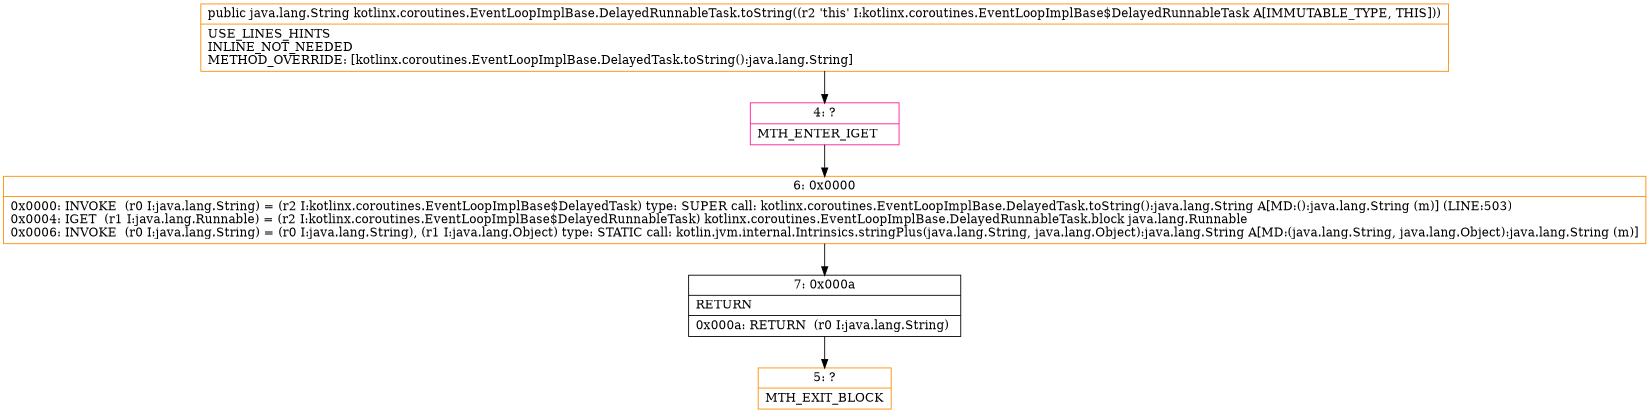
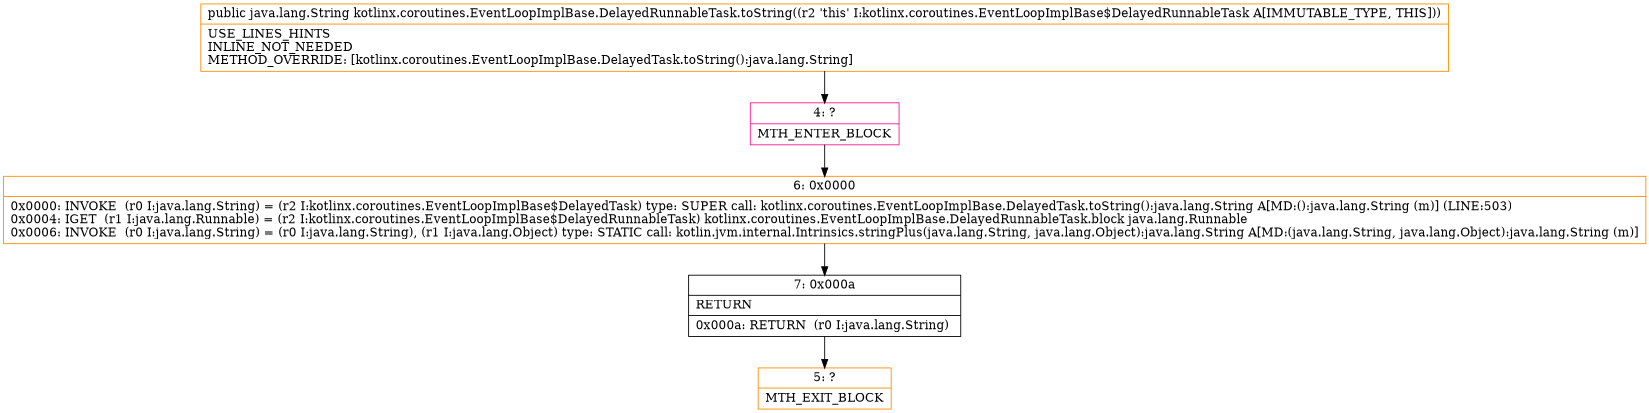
node "4: ?": text "MTH_ENTER_IGET" -> "MTH_ENTER_BLOCK"
